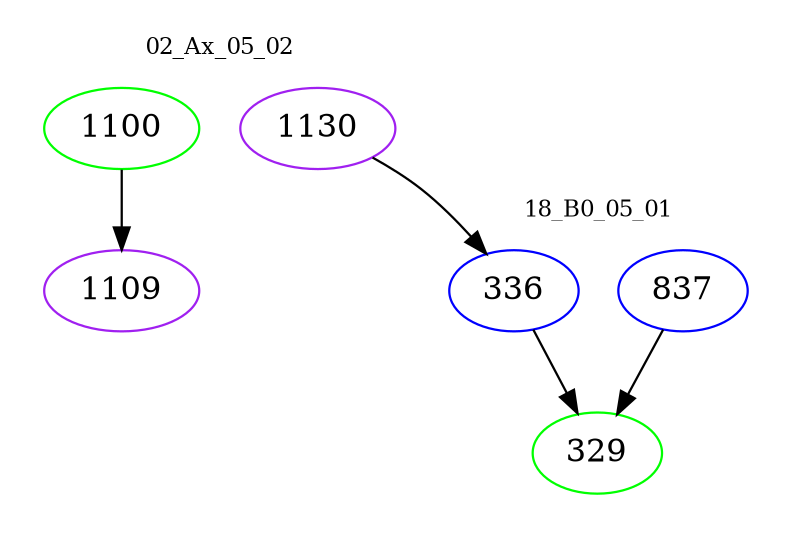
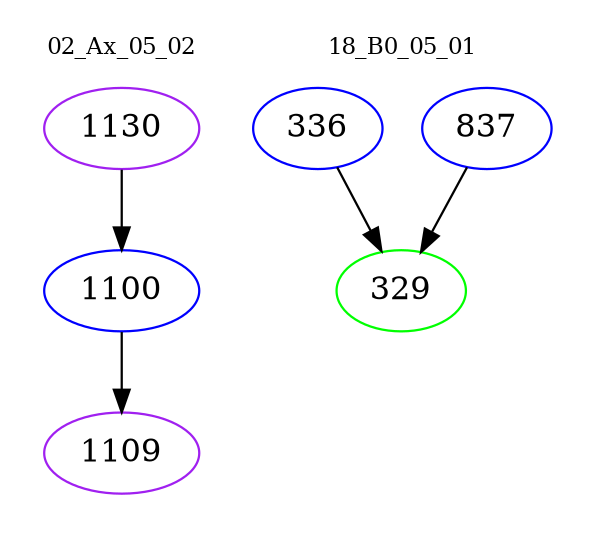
node "1100": color green -> blue
edge "1130" -> "336": now "1130" -> "1100"
